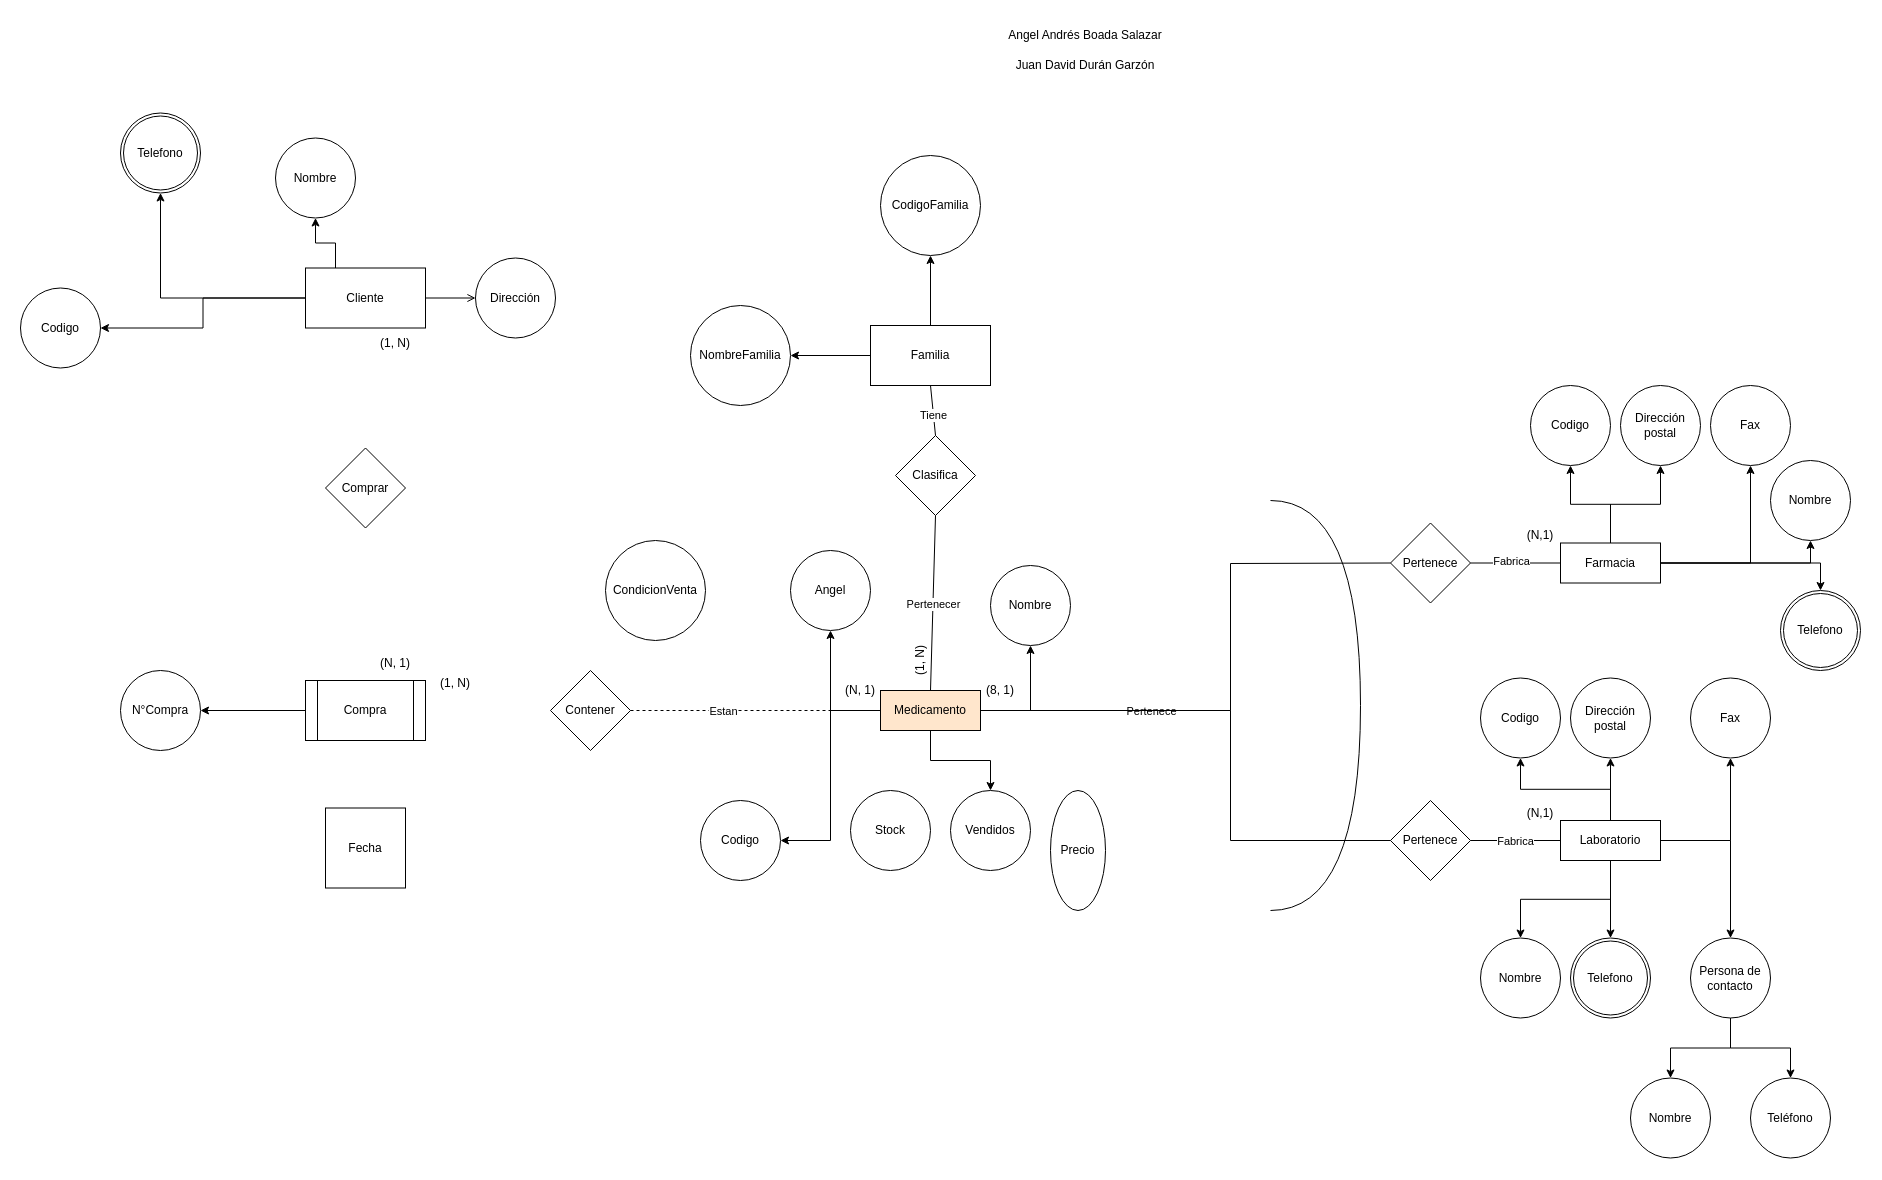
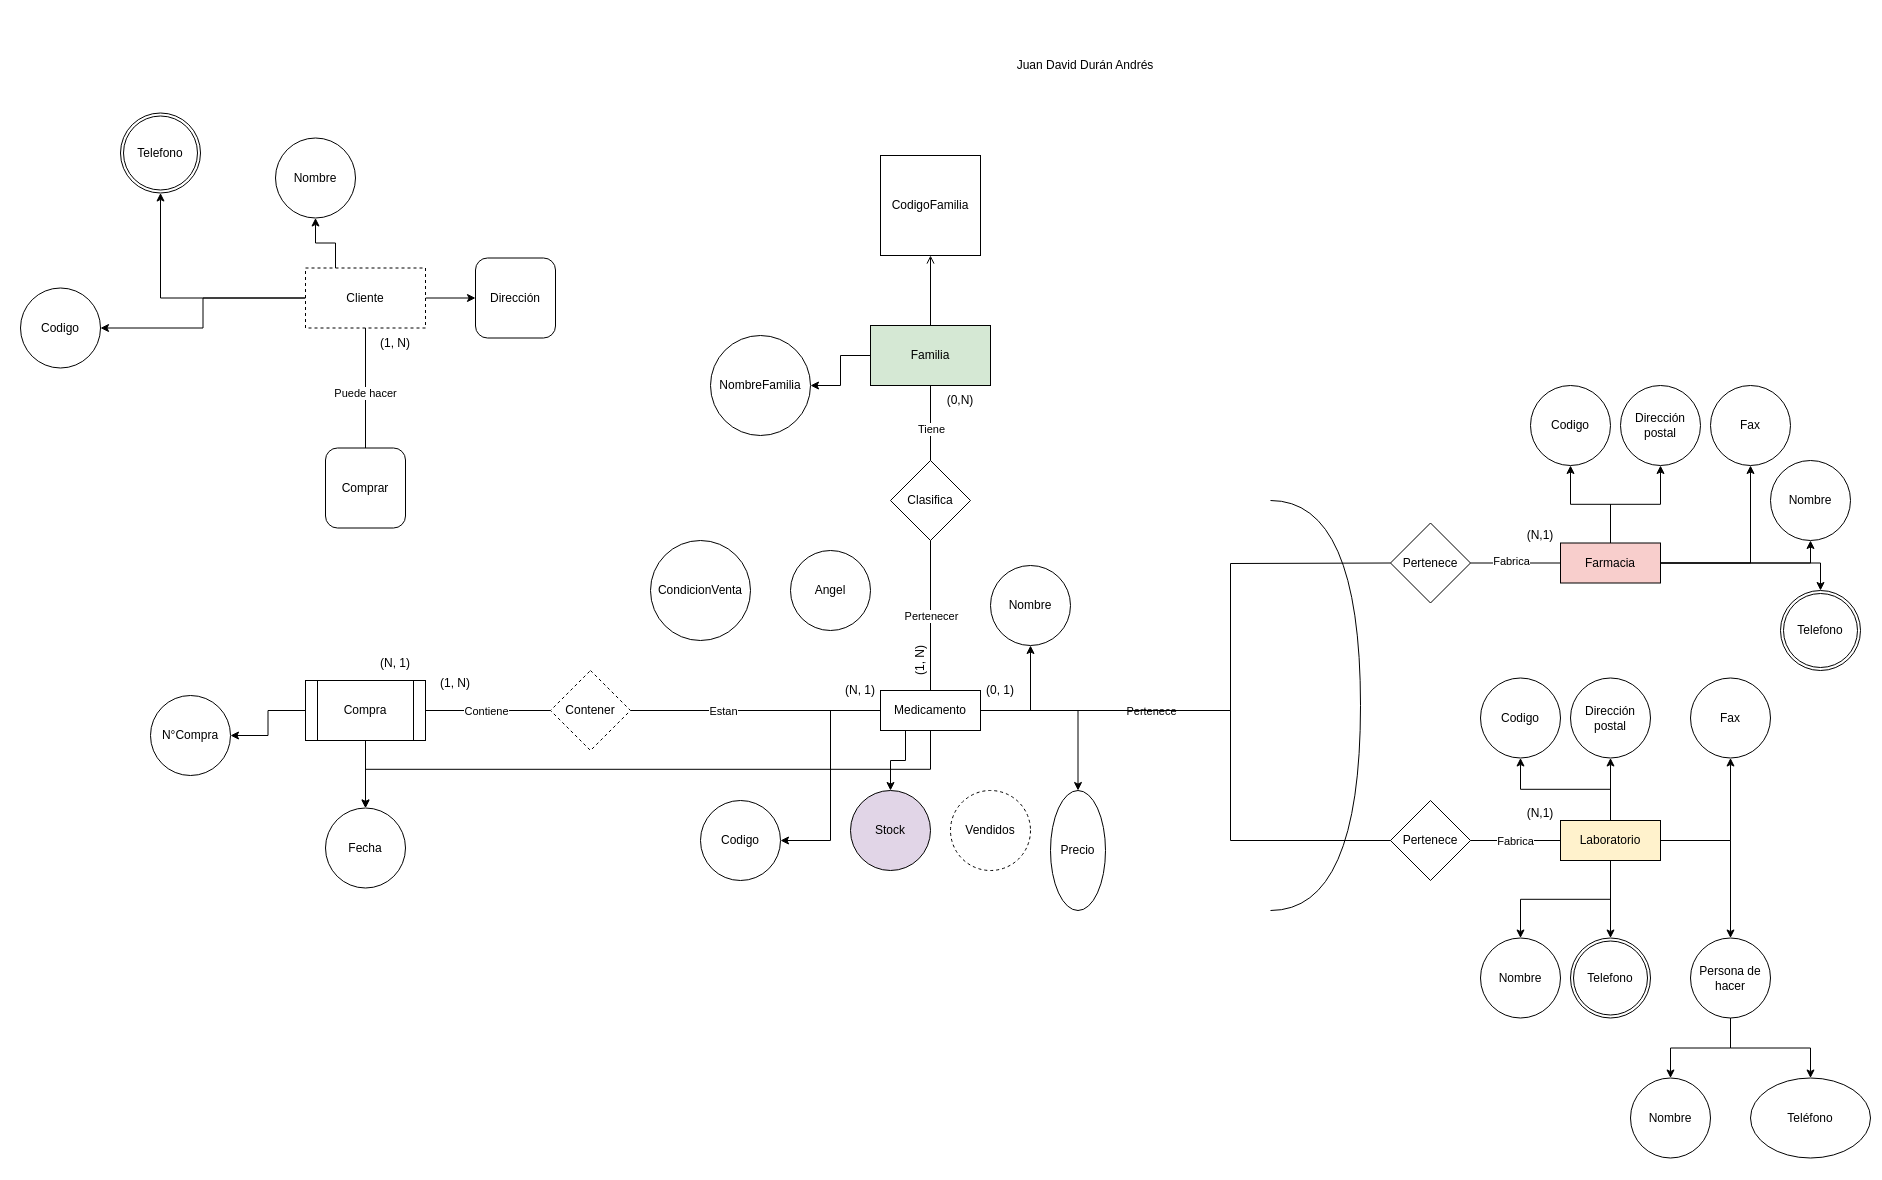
node "Angel Andrés Boada Salazar": removed
node "Juan David Durán Garzón": label "Juan David Durán Garzón" -> "Juan David Durán Andrés"
node "CodigoFamilia": shape ellipse -> rectangle
edge "Familia" -> "CodigoFamilia": arrowhead classic -> open
node "Cliente": style solid -> dashed
edge "Cliente" -> "Dirección": arrowhead open -> classic
node "Dirección": shape ellipse -> rounded rectangle
node "NombreFamilia": moved (741, 356) -> (761, 386)
node "Familia": fillcolor #ffffff -> #d5e8d4
edge "Cliente" -- "Comprar": added, label "Puede hacer"
node "(0,N)": added
node "Clasifica": moved (936, 476) -> (931, 501)
node "Comprar": shape diamond -> rounded rectangle
node "Farmacia": fillcolor #ffffff -> #f8cecc
node "CondicionVenta": moved (656, 591) -> (701, 591)
edge "Medicamento" -> "Angel": removed
node "(8, 1)": label "(8, 1)" -> "(0, 1)"
node "N°Compra": moved (161, 711) -> (191, 736)
edge "Compra" -- "Contener": added, label "Contiene"
node "Contener": style solid -> dashed
edge "Contener" -- "Medicamento": style dashed -> solid
node "Medicamento": fillcolor #ffe6cc -> #ffffff
edge "Medicamento" -> "Precio": added
edge "Compra" -> "Fecha": added
edge "Medicamento" -> "Stock": added
edge "Medicamento" -> "Vendidos": now "Medicamento" -> "Fecha"
node "Stock": fillcolor #ffffff -> #e1d5e7
node "Vendidos": style solid -> dashed
node "Laboratorio": fillcolor #ffffff -> #fff2cc
node "Fecha": shape rectangle -> ellipse
node "Persona de contacto": label "Persona de contacto" -> "Persona de hacer"
node "Teléfono": size 80x80 -> 120x80
